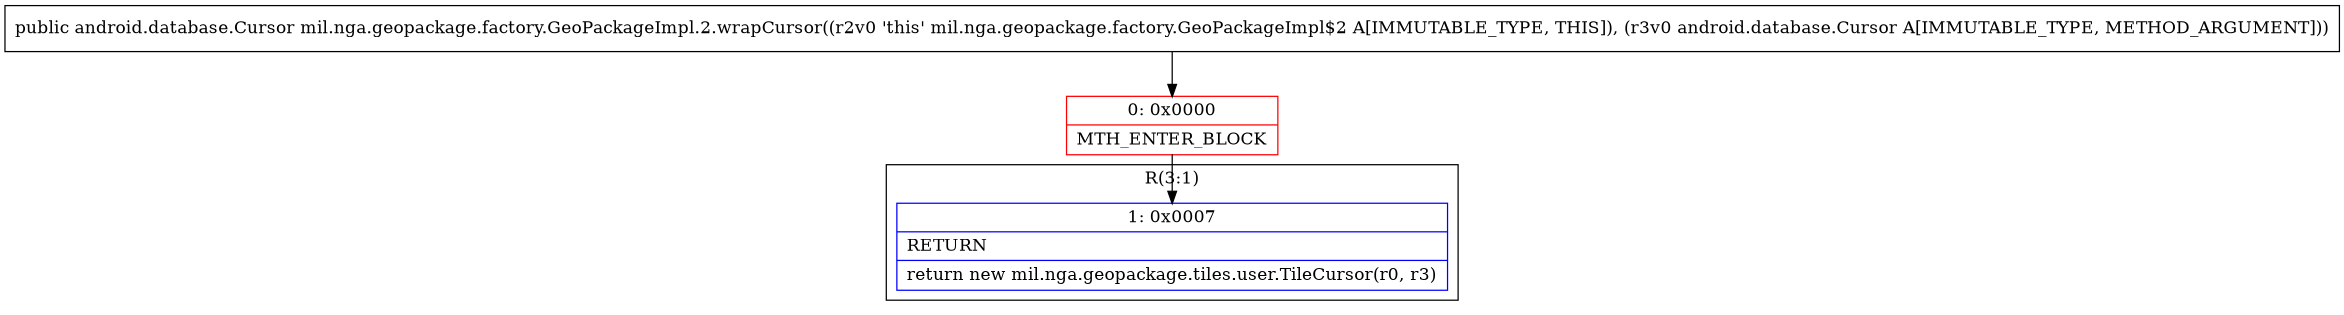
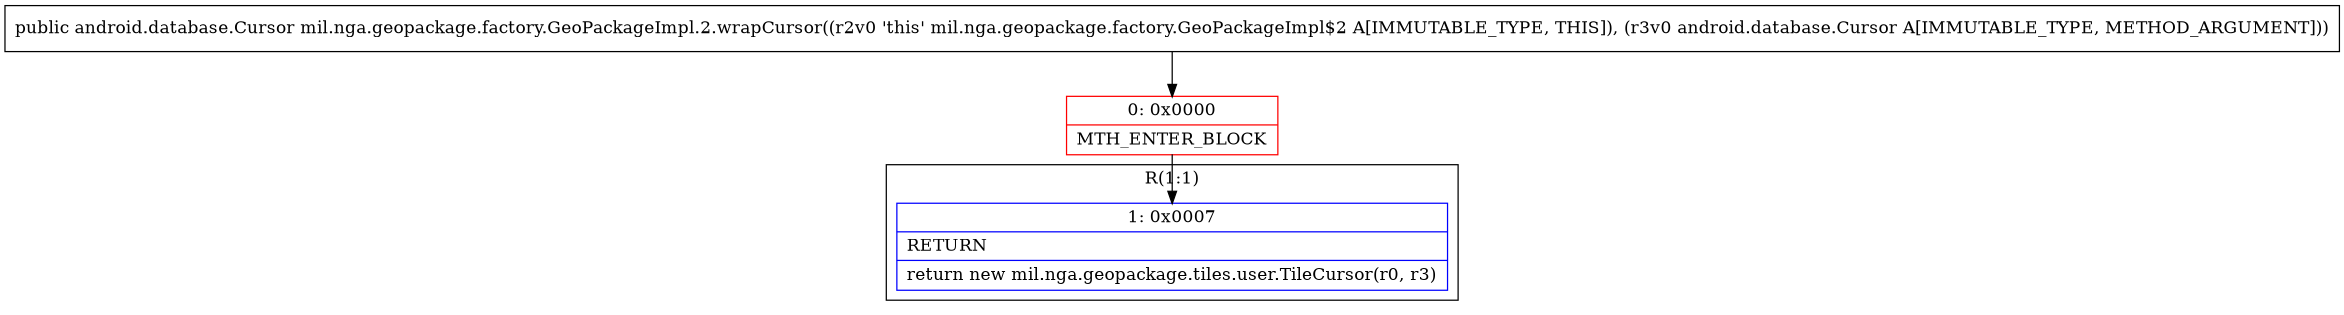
cluster "R(3:1)": label "R(3:1)" -> "R(1:1)"
